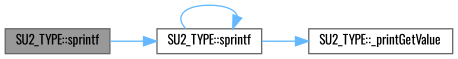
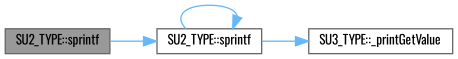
node "SU2_TYPE::_printGetValue": label "SU2_TYPE::_printGetValue" -> "SU3_TYPE::_printGetValue"
